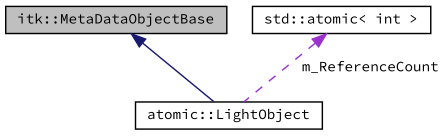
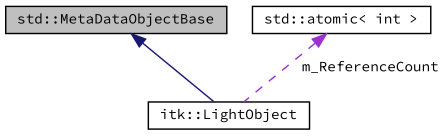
node "itk::MetaDataObjectBase": label "itk::MetaDataObjectBase" -> "std::MetaDataObjectBase"
node "atomic::LightObject": label "atomic::LightObject" -> "itk::LightObject"
